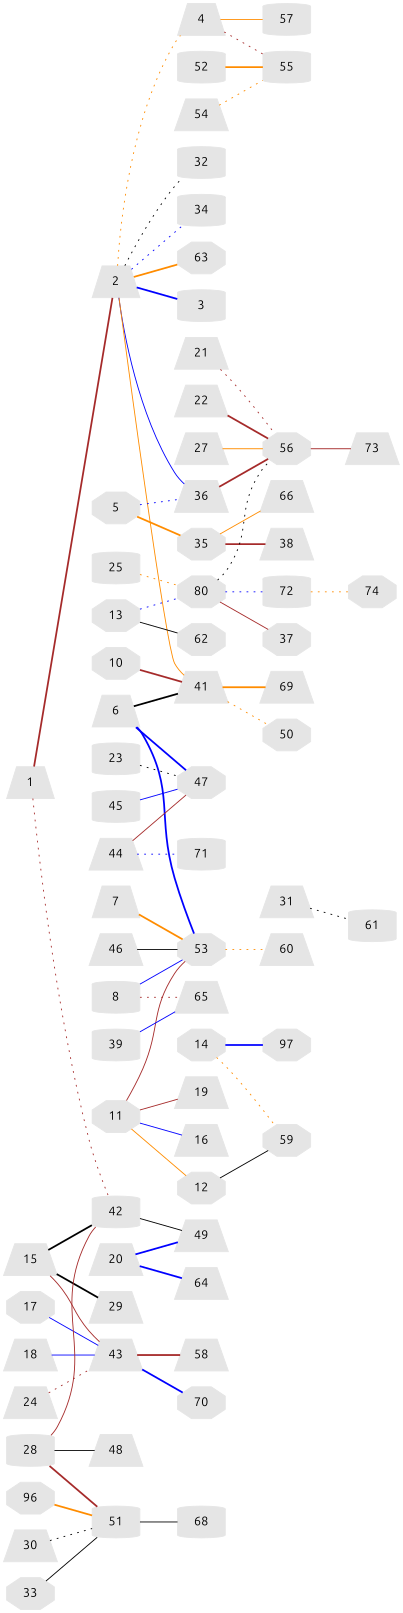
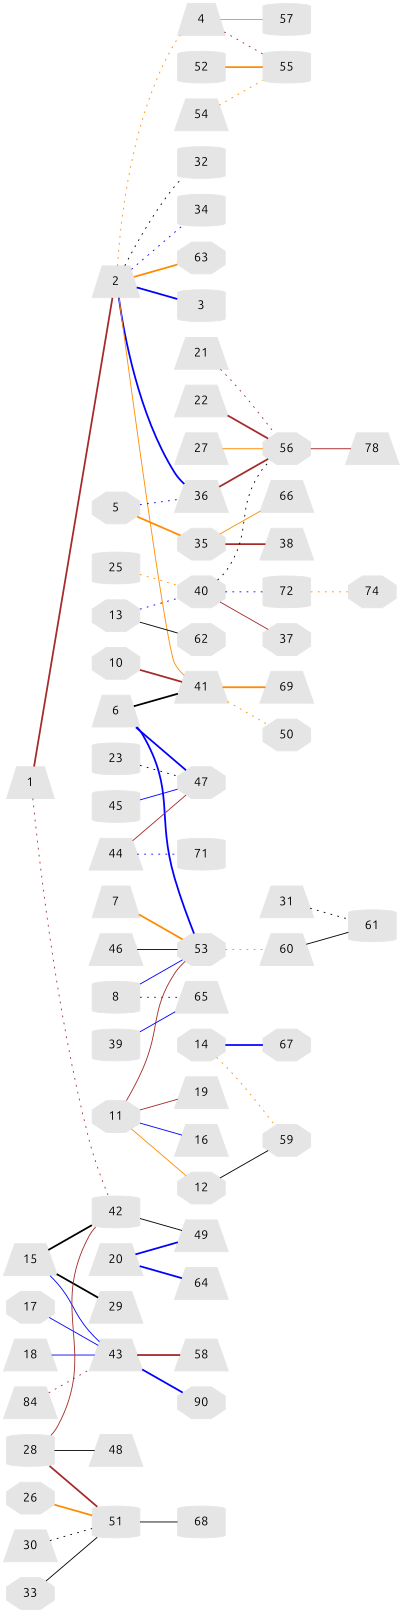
edge "2" -- "36": style solid -> bold
node "73": label "73" -> "78"
node "80": label "80" -> "40"
edge "61" -- "60": added
edge "8" -- "65": color brown -> blue
node "97": label "97" -> "67"
edge "15" -- "43": color brown -> blue
node "24": label "24" -> "84"
node "70": label "70" -> "90"
node "96": label "96" -> "26"
